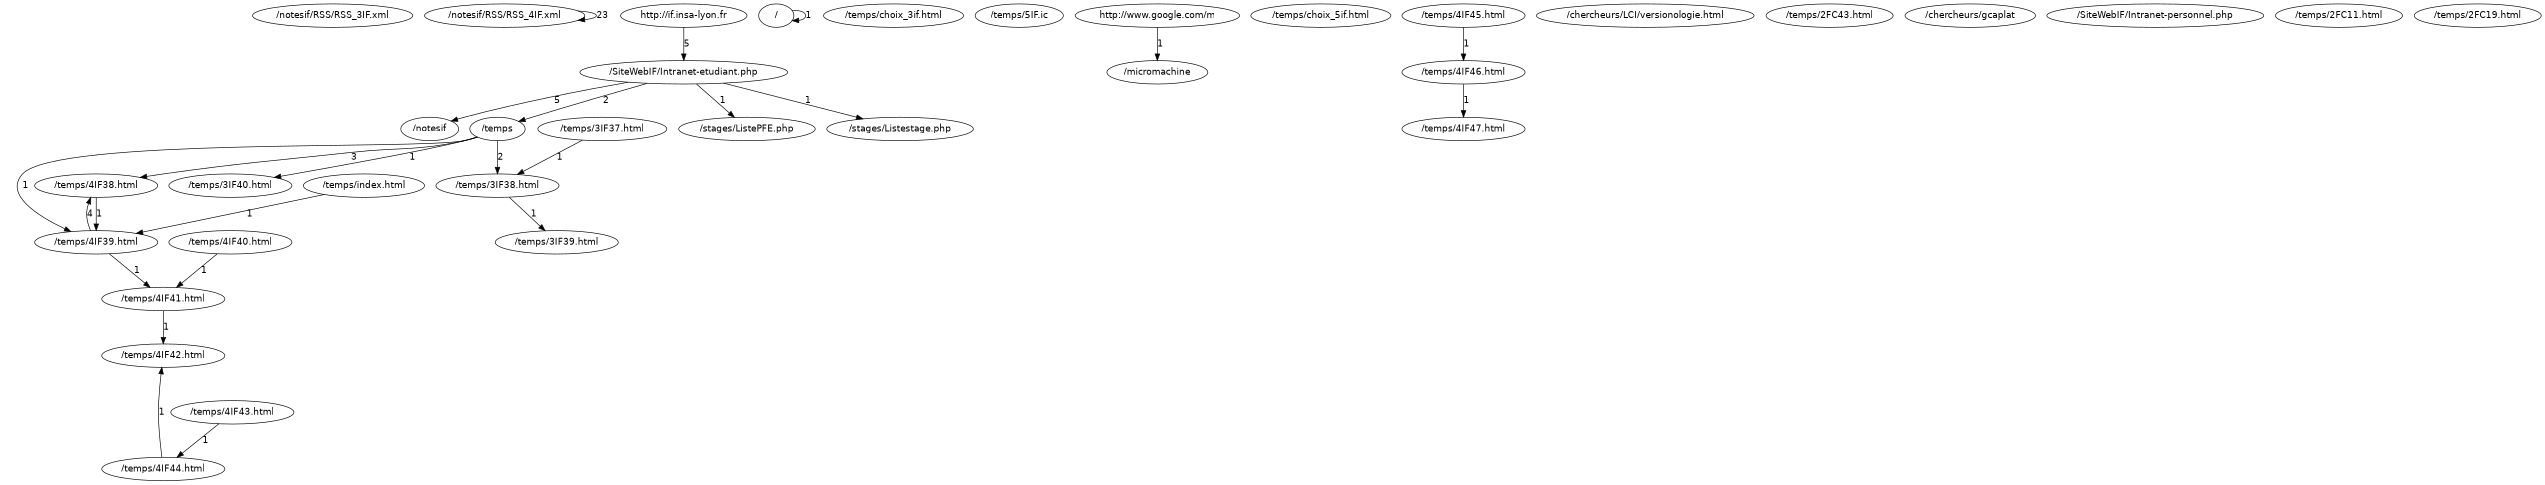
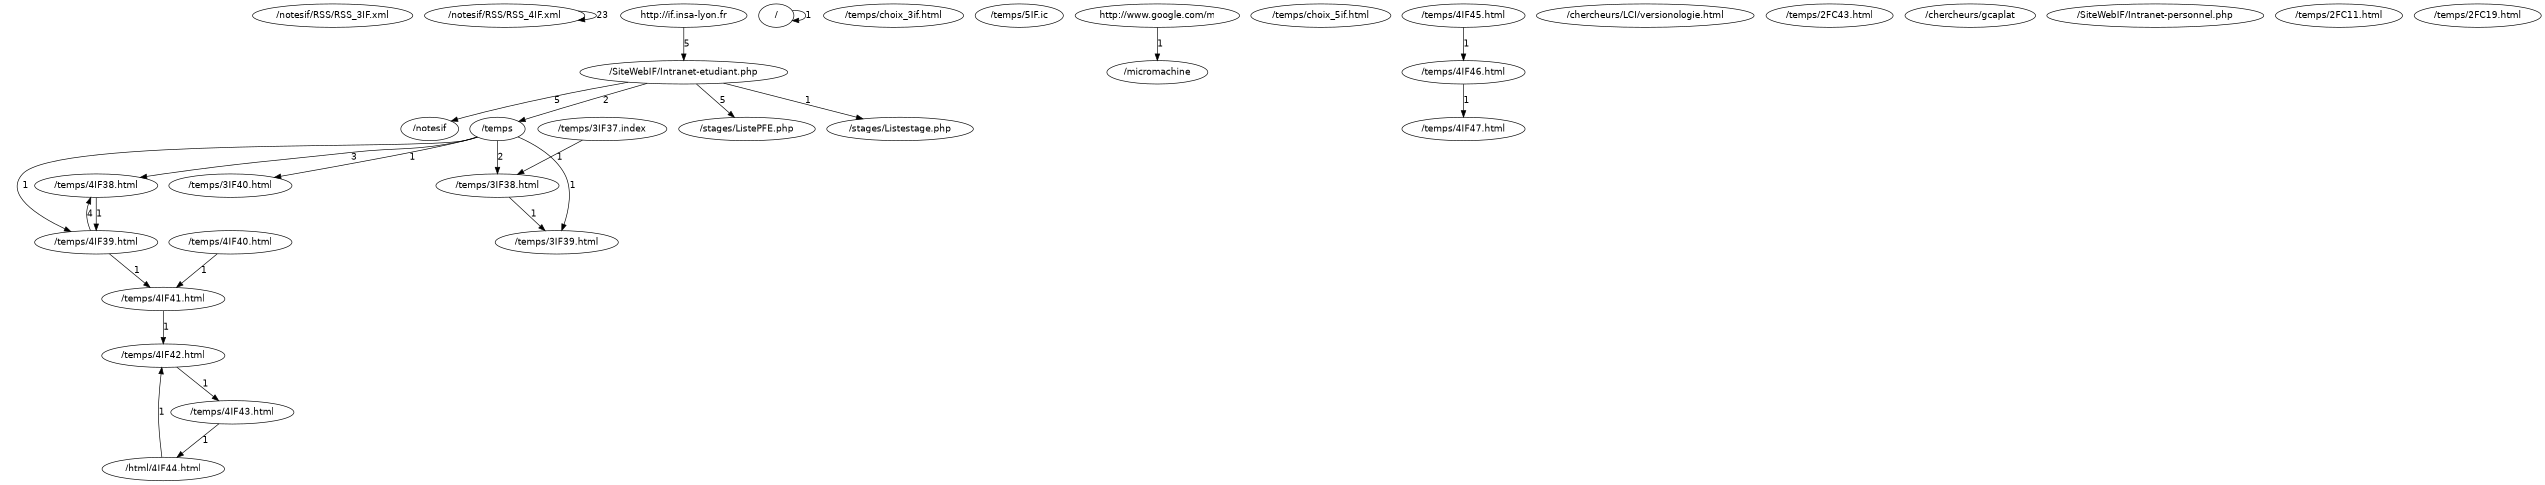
edge "/SiteWebIF/Intranet-etudiant.php" -> "/stages/ListePFE.php": label "1" -> "5"
node "/temps/3IF37.html": label "/temps/3IF37.html" -> "/temps/3IF37.index"
edge "/temps" -> "/temps/3IF39.html": added, label "1"
node "/temps/index.html": removed
edge "/temps/4IF42.html" -> "/temps/4IF43.html": added, label "1"
node "/temps/4IF44.html": label "/temps/4IF44.html" -> "/html/4IF44.html"
